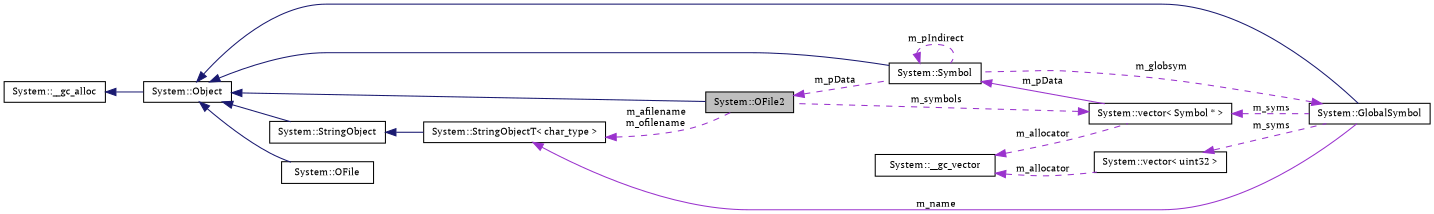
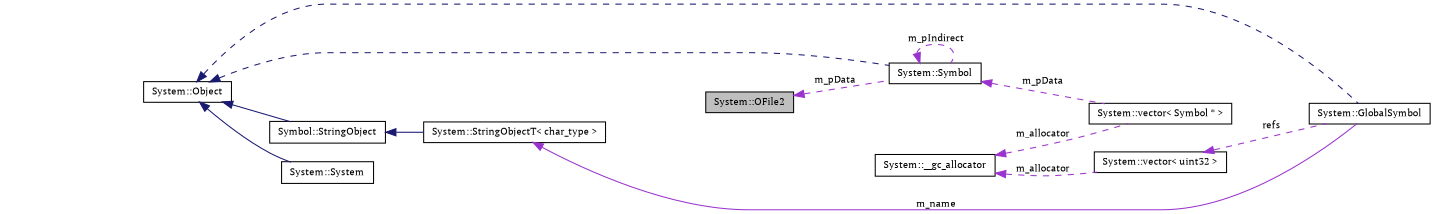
edge "System::GlobalSymbol" -> "System::Object": style solid -> dashed
edge "System::Symbol" -> "System::Object": style solid -> dashed
edge "System::Symbol" -> "System::GlobalSymbol": removed, label "m_globsym"
node "System::__gc_alloc": removed
edge "System::vector< Symbol * >" -> "System::Symbol": style solid -> dashed
edge "System::OFile2" -> "System::Object": removed
edge "System::OFile2" -> "System::vector< Symbol * >": removed, label "m_symbols"
edge "System::GlobalSymbol" -> "System::vector< Symbol * >": removed, label "m_syms"
edge "System::GlobalSymbol" -> "System::vector< uint32 >": label " m_syms" -> " refs"
edge "System::OFile2" -> "System::StringObjectT< char_type >": removed, label "m_afilename m_ofilename"
node "System::StringObject": label "System::StringObject" -> "Symbol::StringObject"
node "System::__gc_vector": label "System::__gc_vector" -> "System::__gc_allocator"
node "System::OFile": label "System::OFile" -> "System::System"
